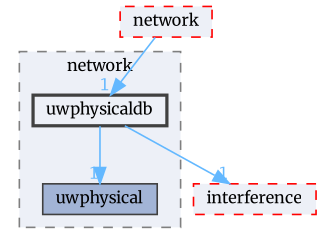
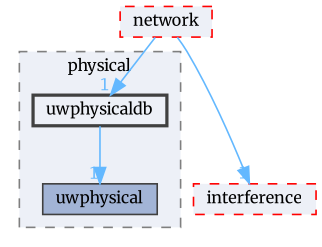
cluster "network": label "network" -> "physical"
edge "uwphysicaldb" -> "interference": now "network" -> "interference"
